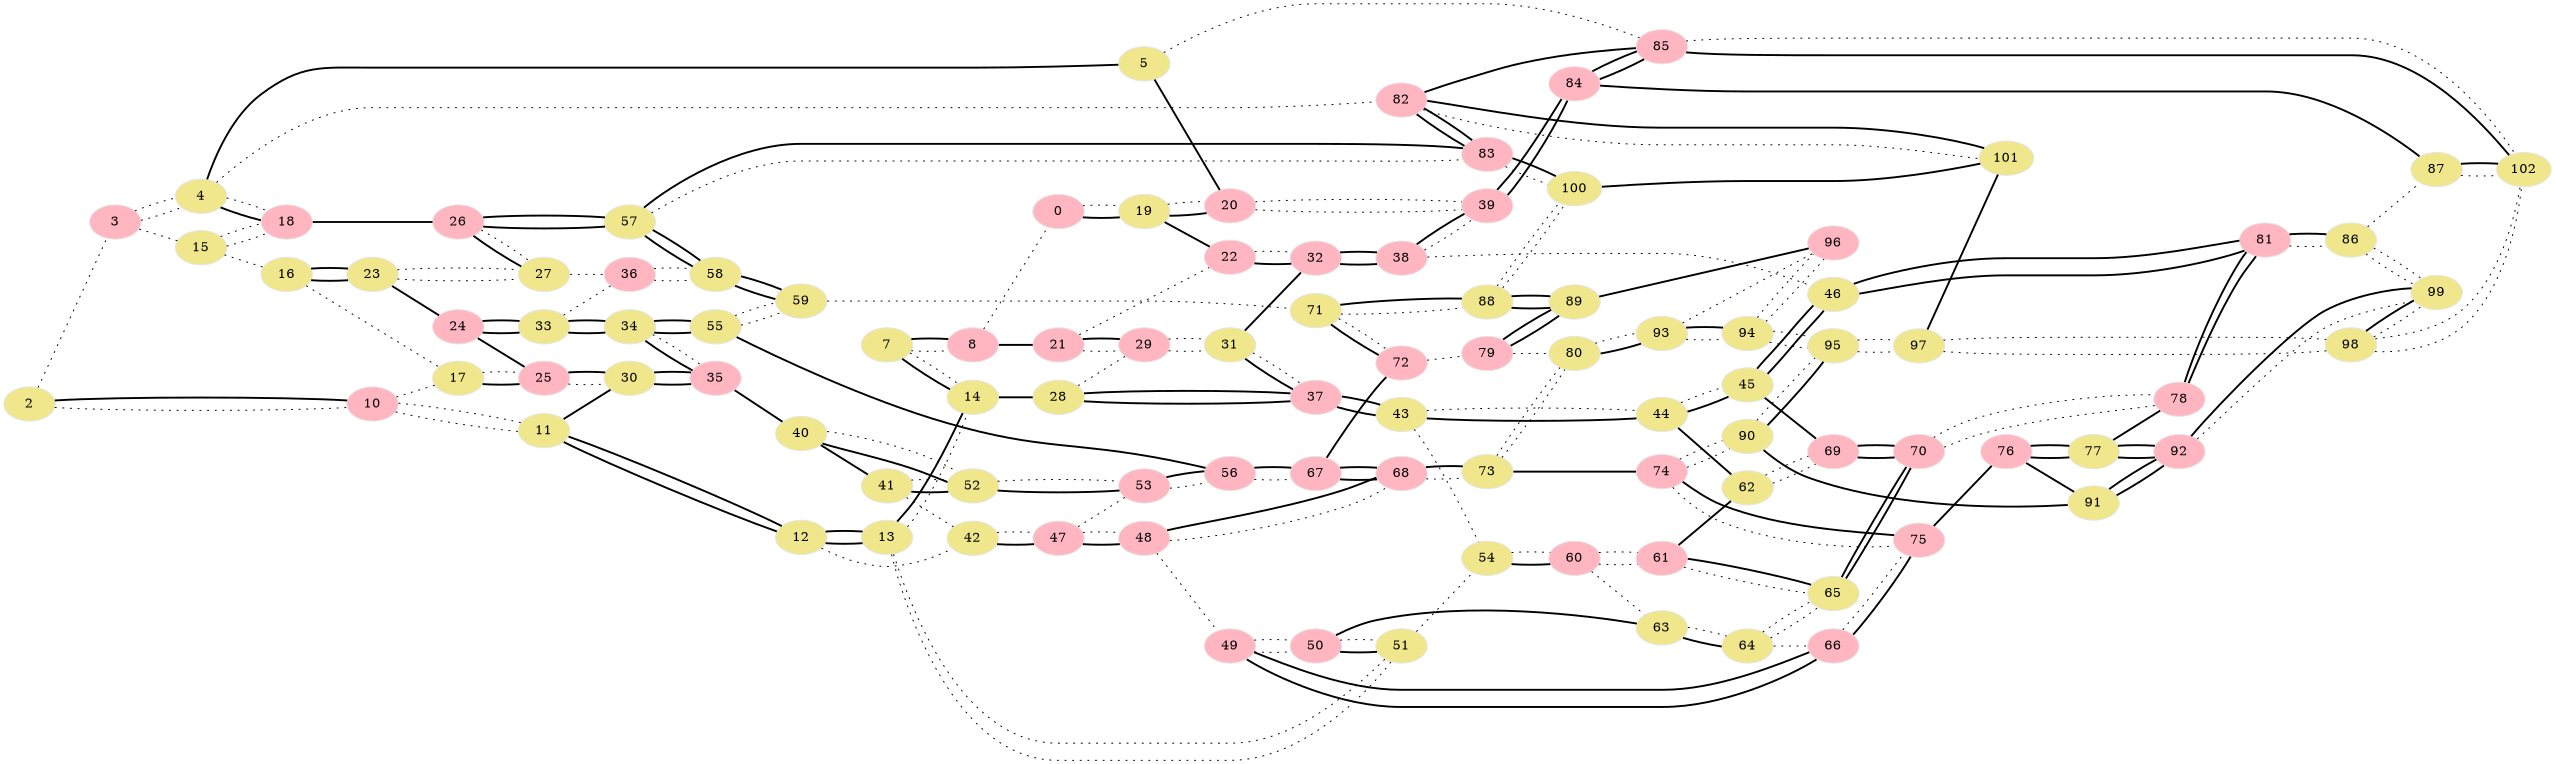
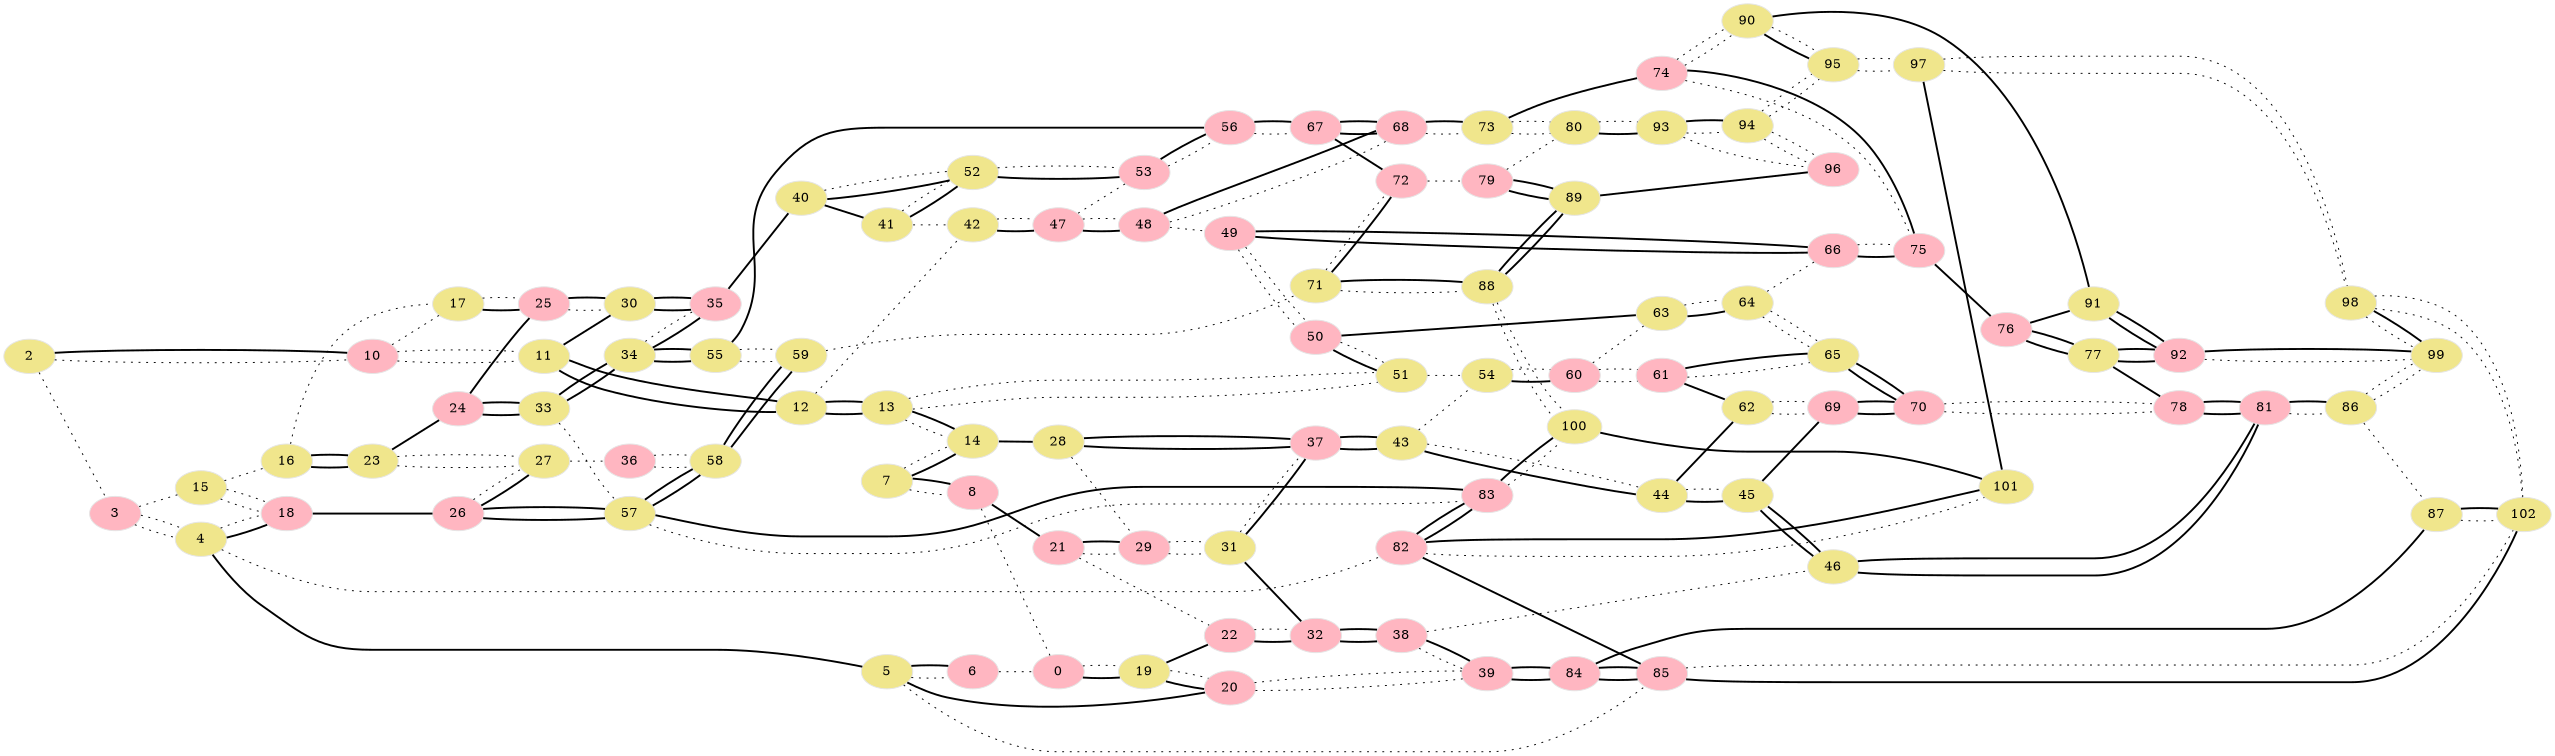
edge "36" -- "33": now "57" -- "33"
node "6": added
